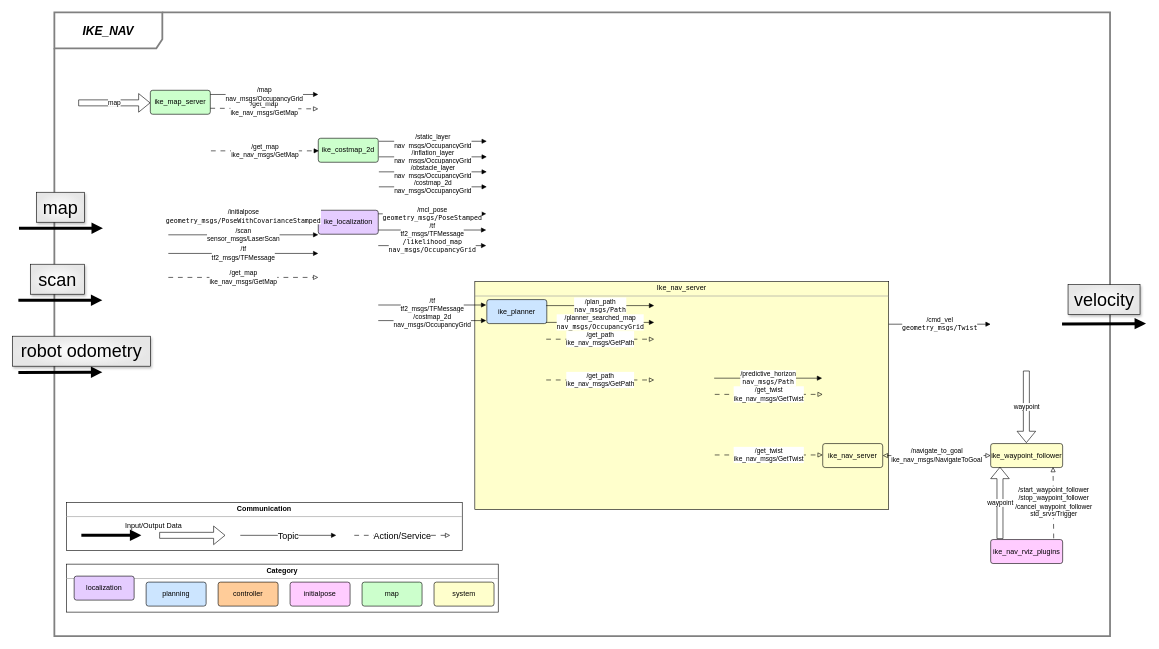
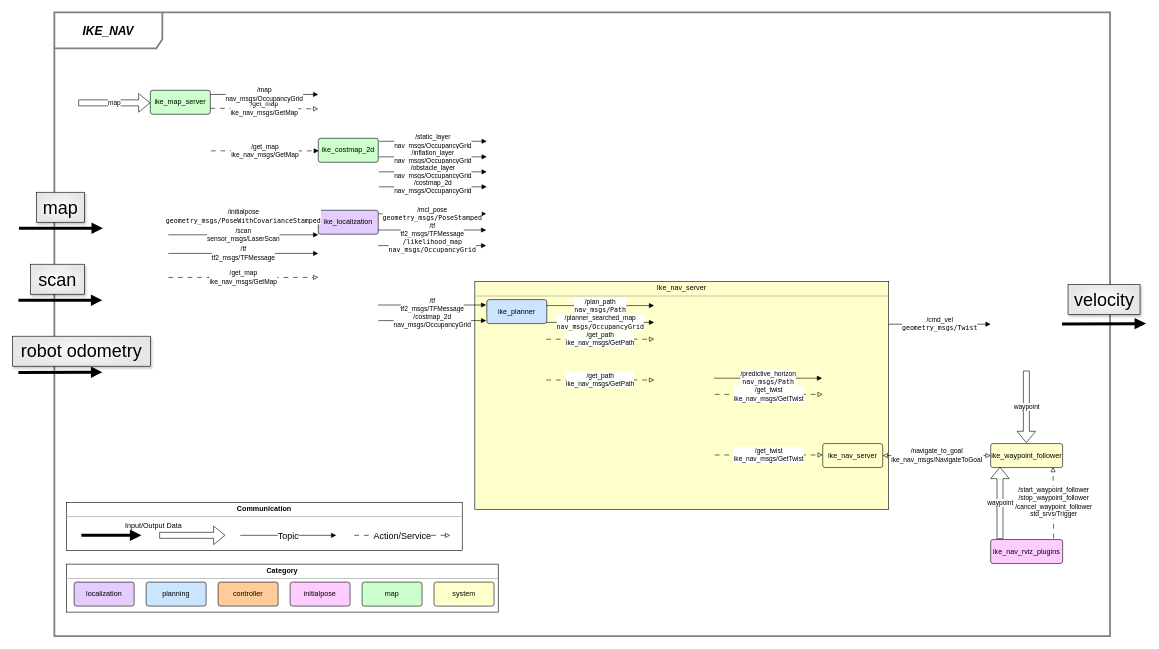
node "localization": moved (104, 588) -> (104, 594)
